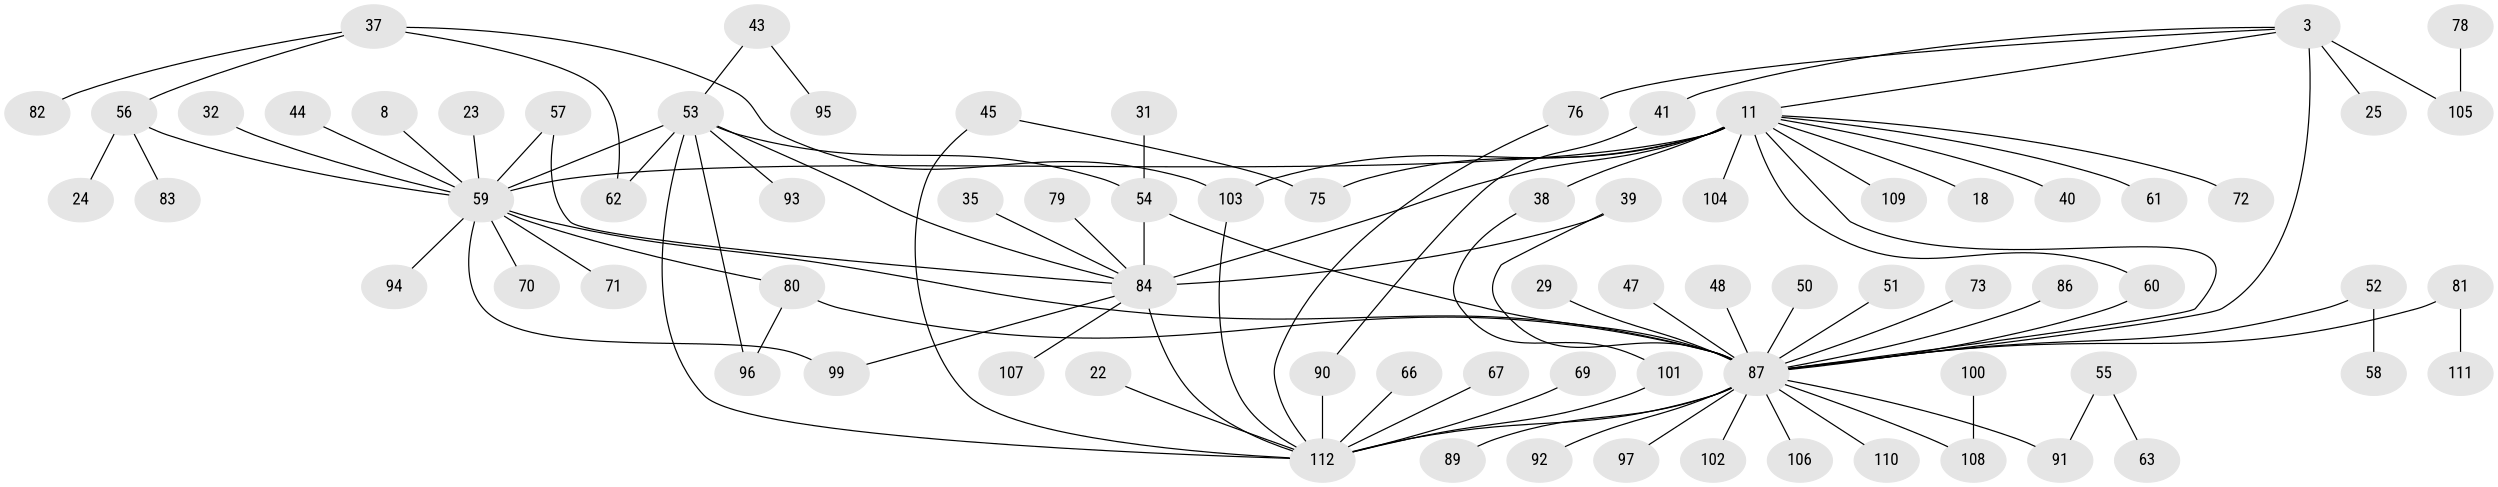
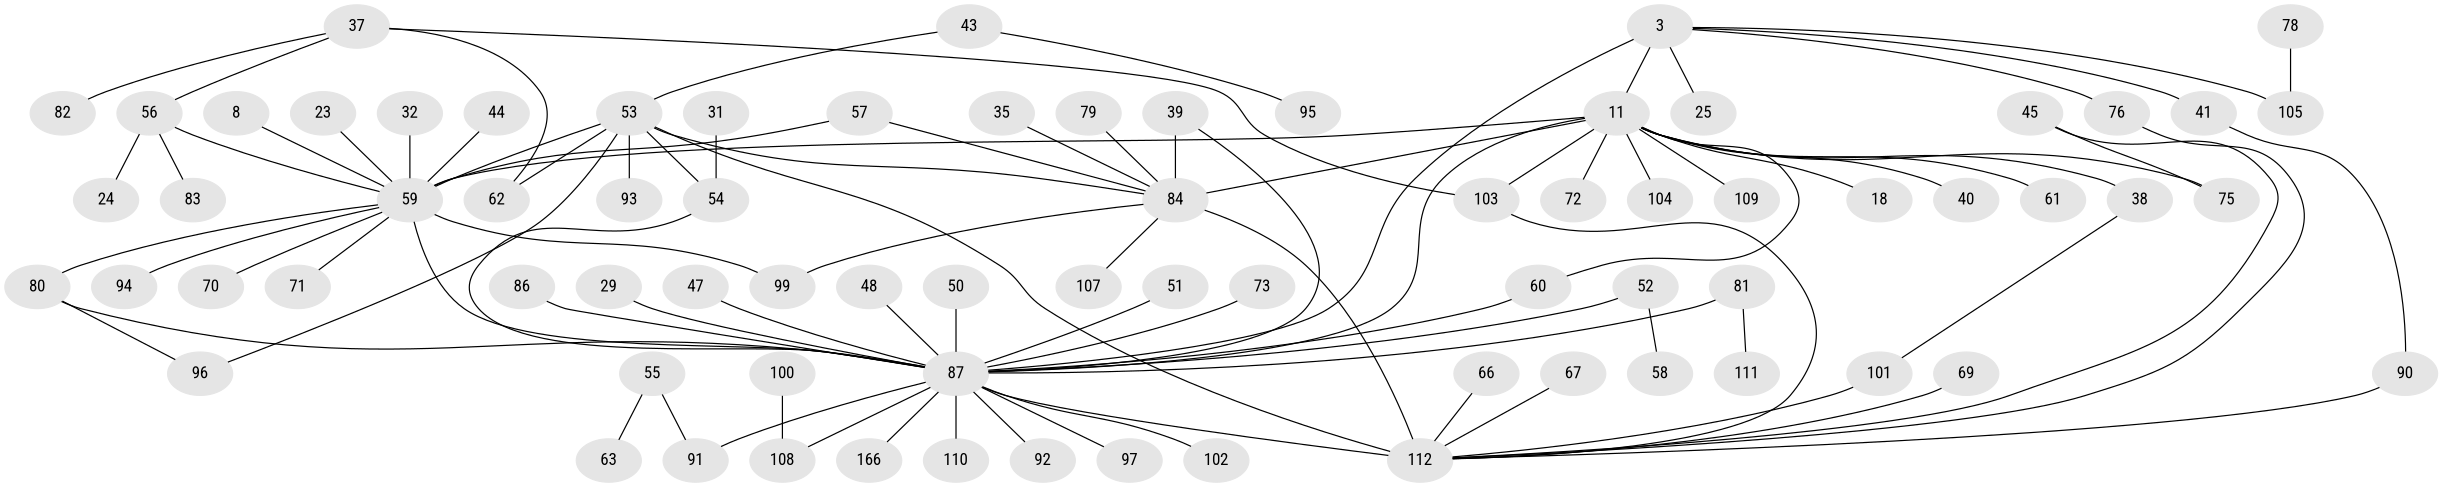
edge "54" -- "84": removed
node "22": removed
node "89": removed
node "106": label "106" -> "166"
